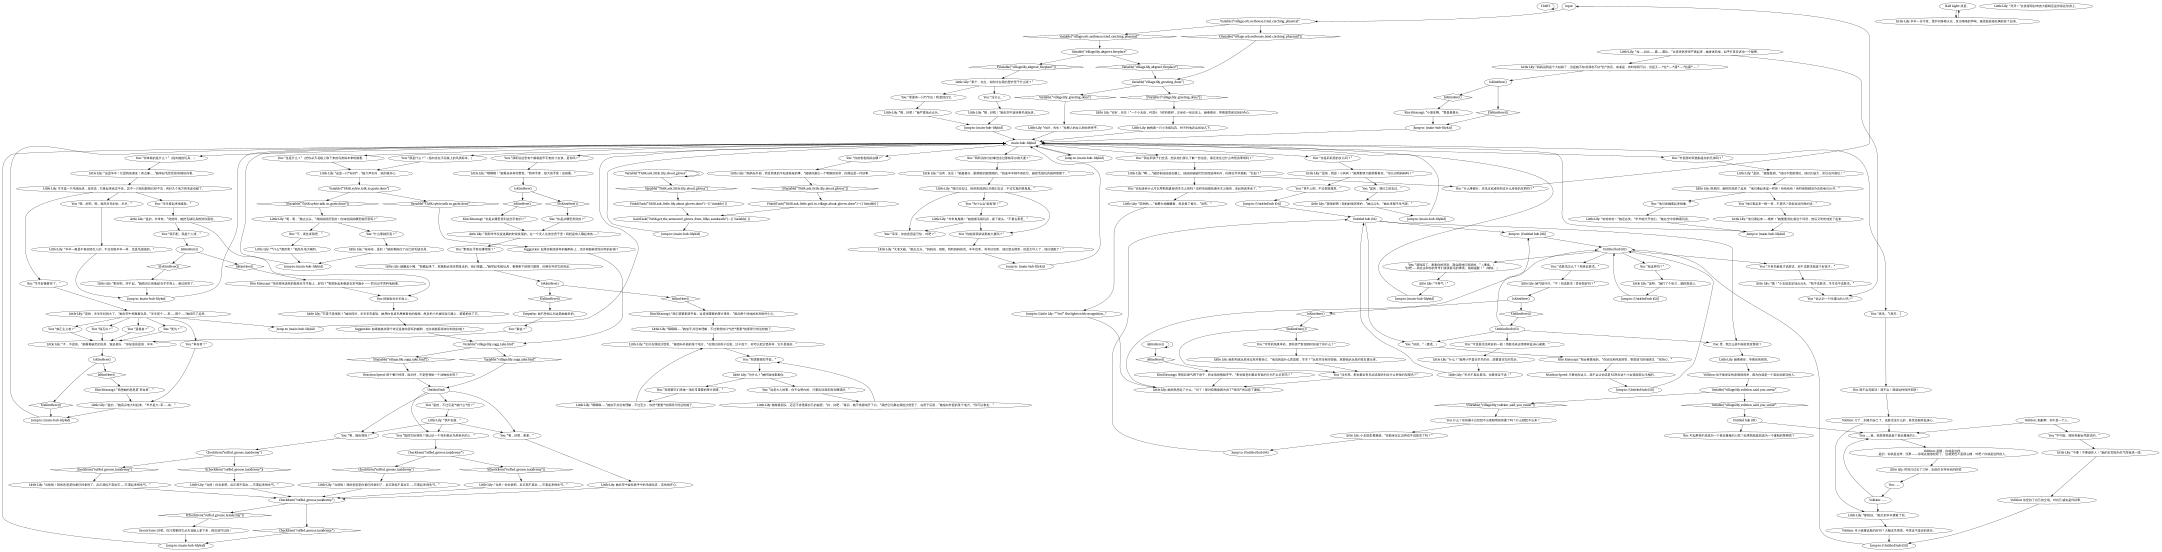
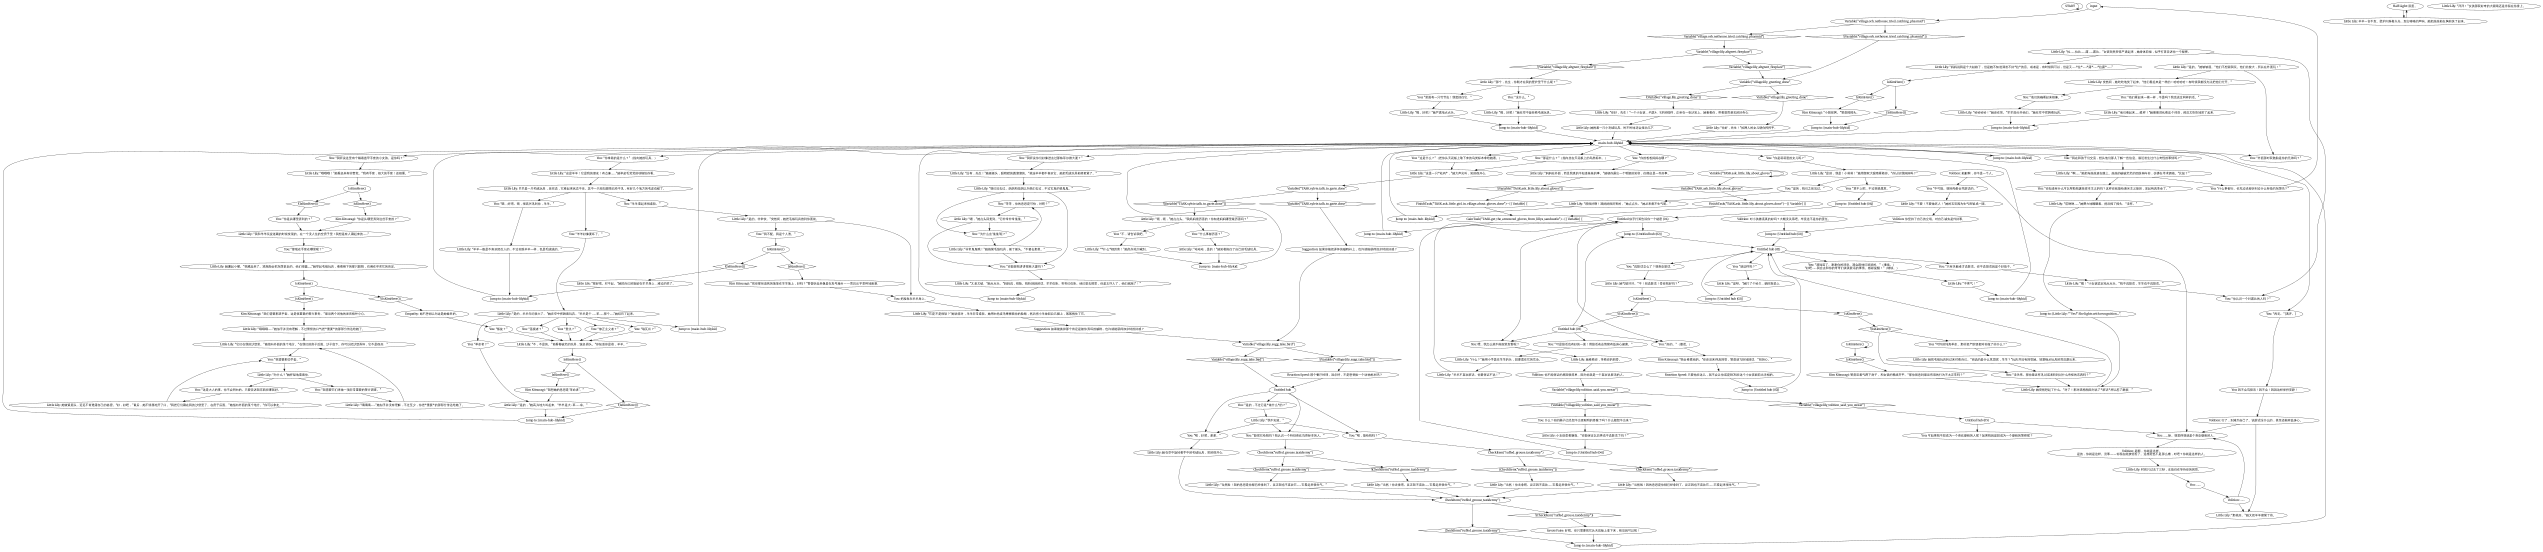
edge "You: “外面那对双胞胎是你的兄弟吗？”" -> "Little Lily: “是的。”她皱皱眉。“他们不想跟我玩。他们比较大，所以在外面玩！”": reversed
node "Little Lily: “嗯，”她点头回复到。“它非常非常鬼鬼。”": added
node "Untitled hub (04)": label "Untitled hub (04)" -> "Untitled 似乎打算告诉你一个秘密 (04)"
edge "Little Lily: “那就好。”她又把羊羊搂紧了些。" -> "Volition: 对小孩撒谎真的好吗？大概没关系吧。毕竟这不是你的责任。": removed
